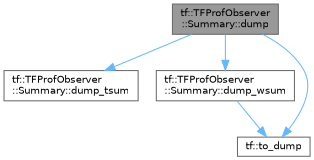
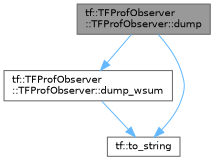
node "tf::TFProfObserver ::Summary::dump": label "tf::TFProfObserver ::Summary::dump" -> "tf::TFProfObserver ::TFProfObserver::dump"
node "tf::TFProfObserver ::Summary::dump_tsum": removed
node "tf::TFProfObserver ::Summary::dump_wsum": label "tf::TFProfObserver ::Summary::dump_wsum" -> "tf::TFProfObserver ::TFProfObserver::dump_wsum"
node "tf::to_dump": label "tf::to_dump" -> "tf::to_string"
